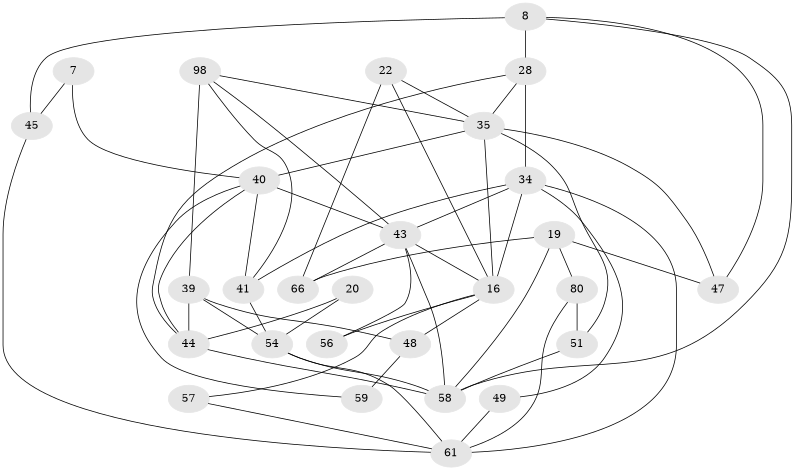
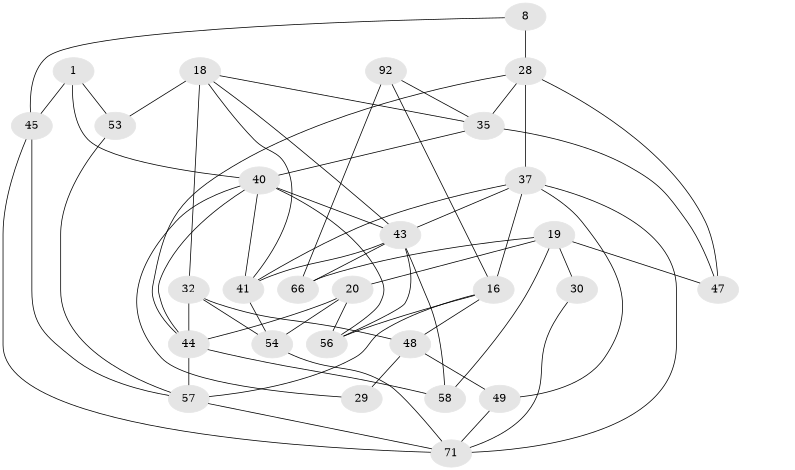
node "7": label "7" -> "1"
node "98": label "98" -> "18"
node "22": label "22" -> "92"
edge "8" -- "47": now "28" -- "47"
node "53": added
node "34": label "34" -> "37"
edge "35" -- "16": removed
edge "8" -- "58": removed
edge "40" -- "56": added
edge "43" -- "16": now "43" -- "41"
edge "19" -- "20": added
node "39": label "39" -> "32"
node "80": label "80" -> "30"
edge "45" -- "57": added
edge "20" -- "56": added
node "51": removed
edge "44" -- "57": added
edge "48" -- "49": added
edge "54" -- "58": removed
node "59": label "59" -> "29"
node "61": label "61" -> "71"
